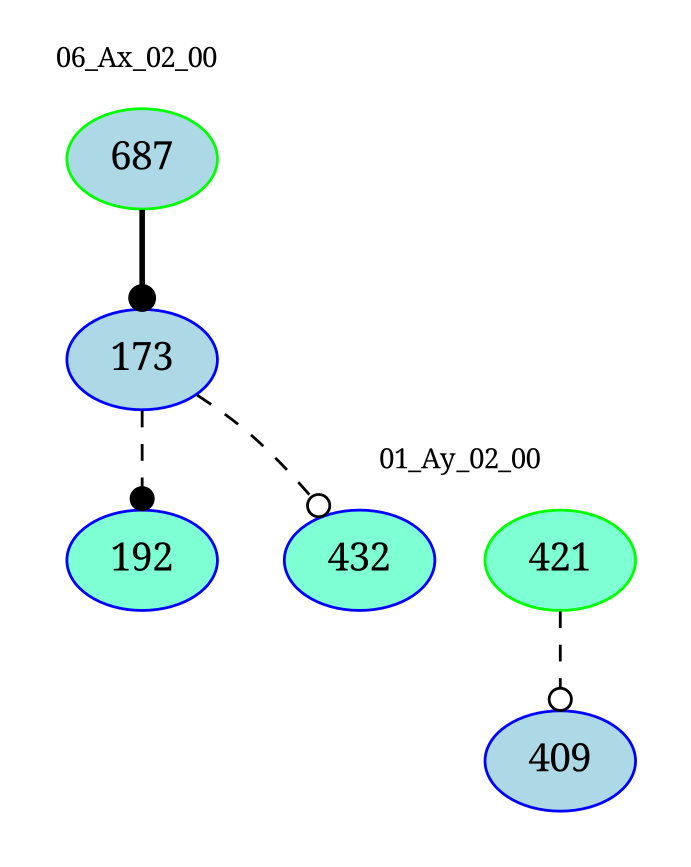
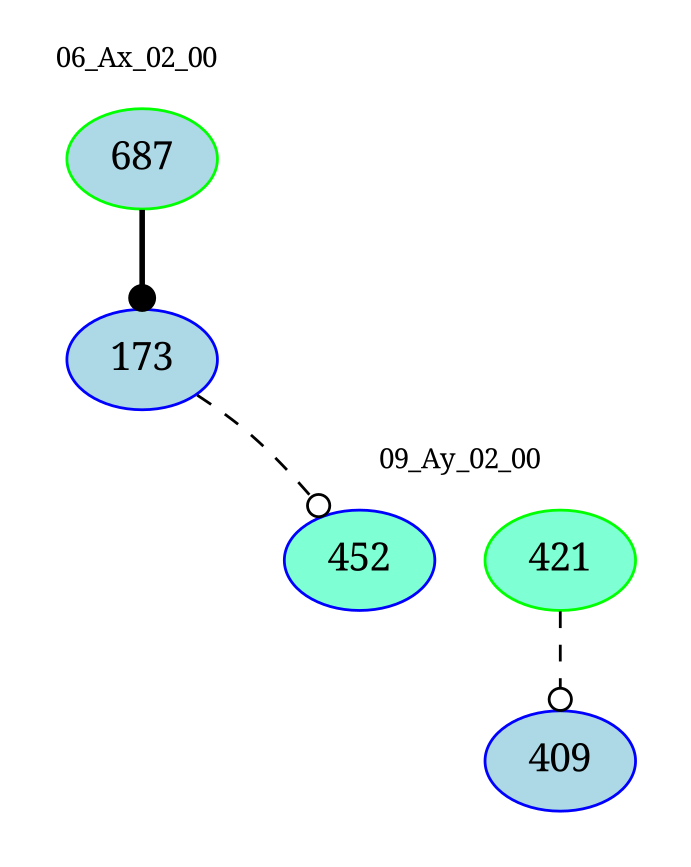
cluster "01_Ay_02_00": label "01_Ay_02_00" -> "09_Ay_02_00"
node "192": removed
node "432": label "432" -> "452"
